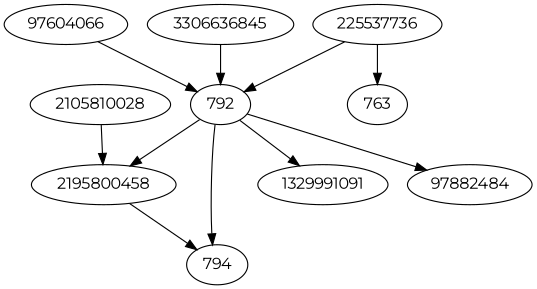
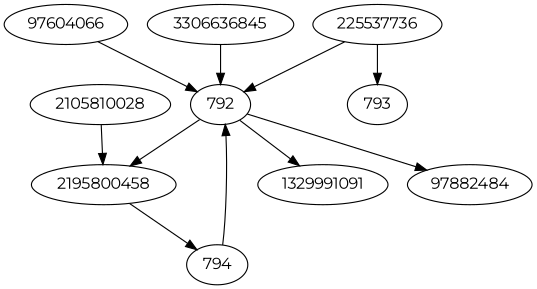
node "763": label "763" -> "793"
edge "792" -> "794": reversed
